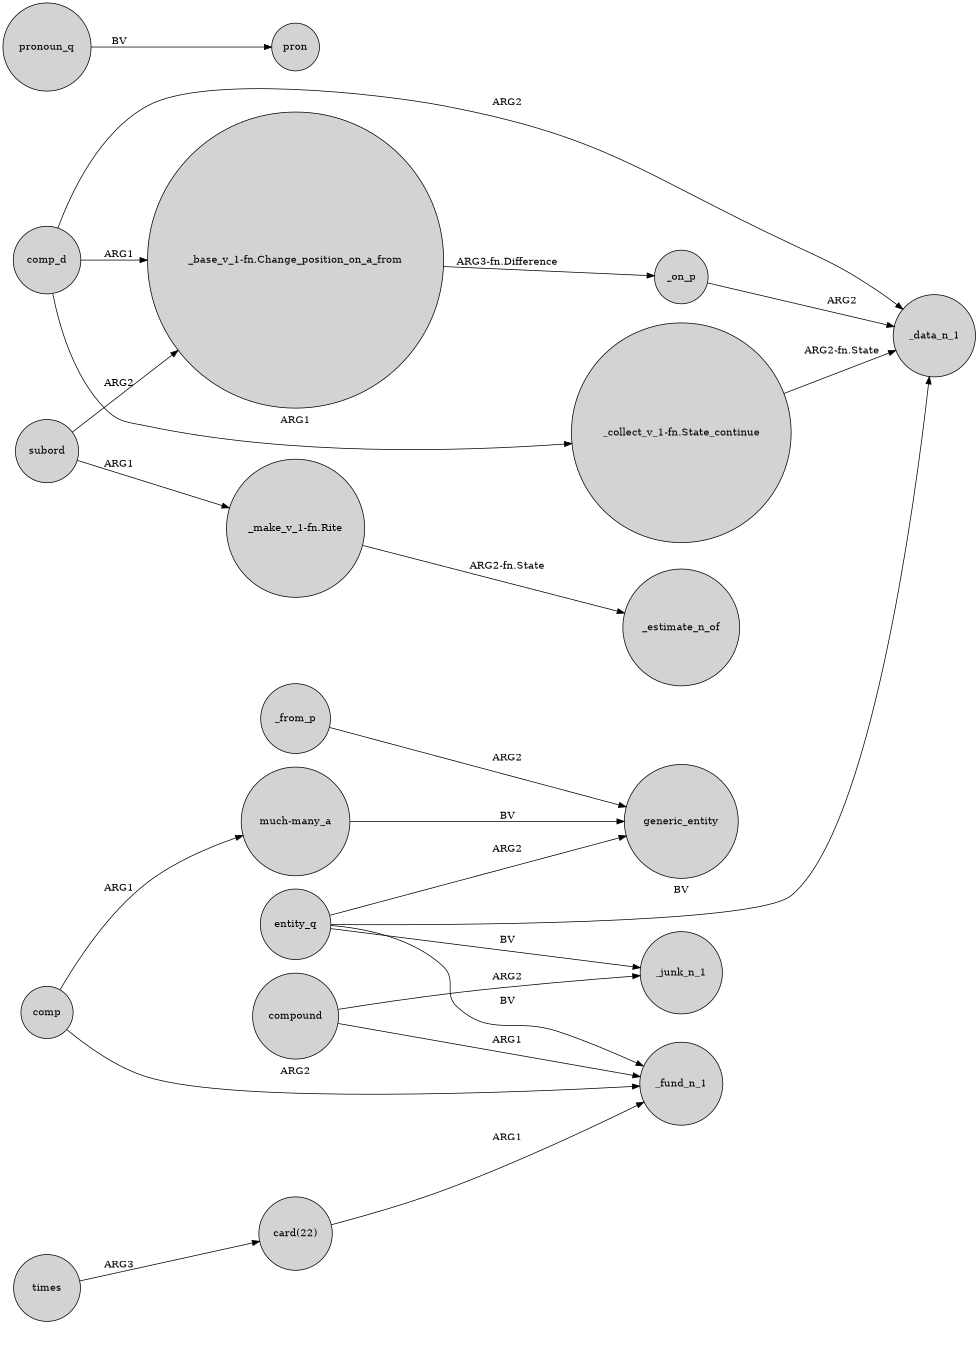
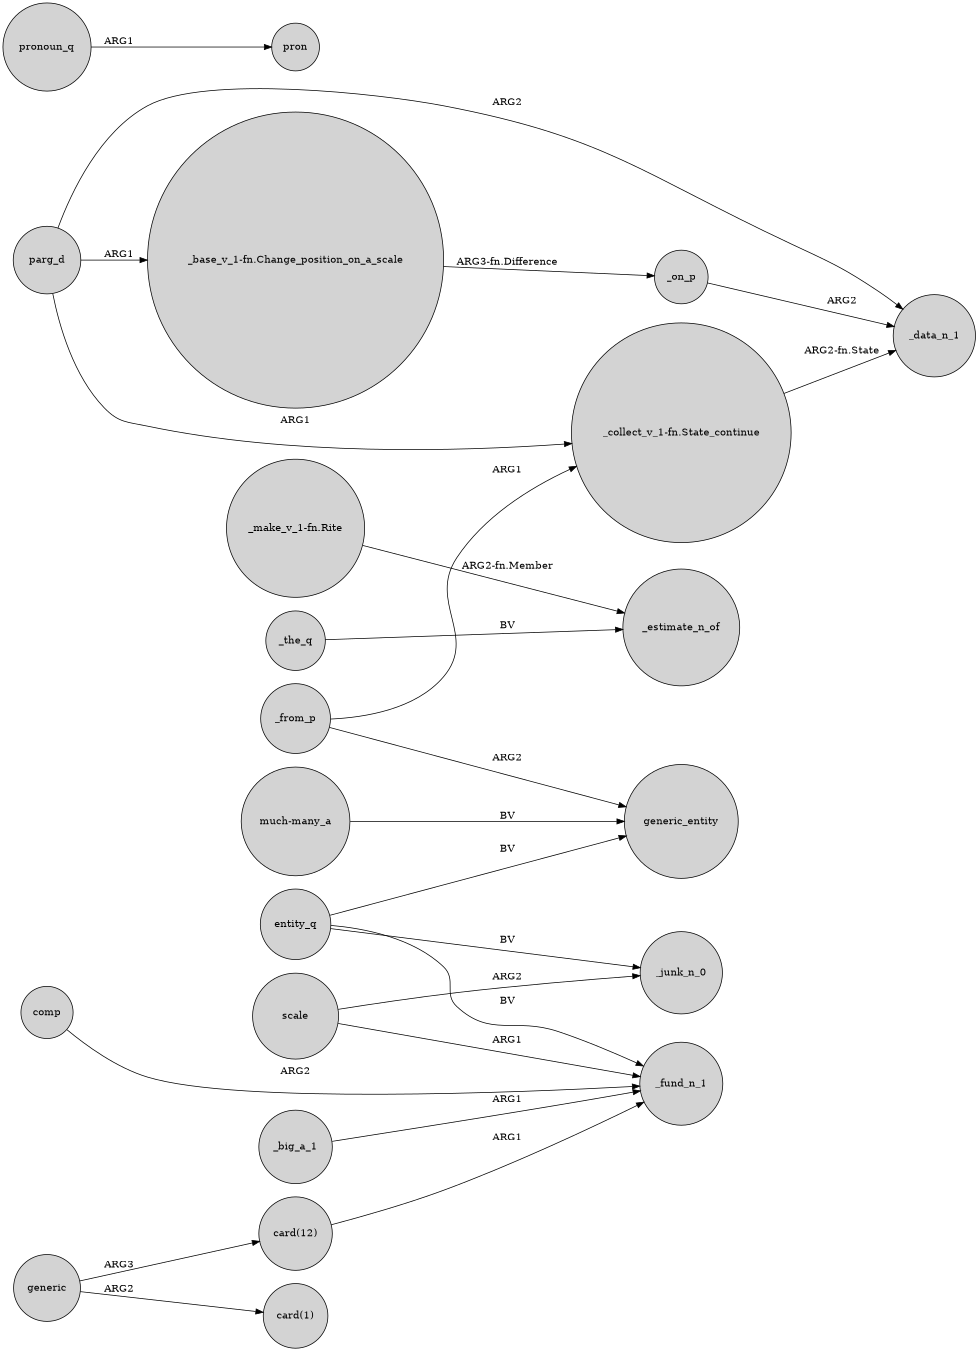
edge "pronoun_q" -> "pron": label "BV" -> "ARG1"
node "comp_d": label "comp_d" -> "parg_d"
node "_base_v_1-fn.Change_position_on_a_from": label "_base_v_1-fn.Change_position_on_a_from" -> "_base_v_1-fn.Change_position_on_a_scale"
node "subord": removed
edge "_make_v_1-fn.Rite" -> "_estimate_n_of": label "ARG2-fn.State" -> "ARG2-fn.Member"
edge "_from_p" -> "_collect_v_1-fn.State_continue": added, label "ARG1"
node "_the_q": added
edge "entity_q" -> "generic_entity": label "ARG2" -> "BV"
edge "entity_q" -> "_data_n_1": removed, label "BV"
edge "comp" -> "much-many_a": removed, label "ARG1"
node "_junk_n_1": label "_junk_n_1" -> "_junk_n_0"
node "compound": label "compound" -> "scale"
node "_big_a_1": added
node "card(22)": label "card(22)" -> "card(12)"
node "times": label "times" -> "generic"
node "card(1)": added
